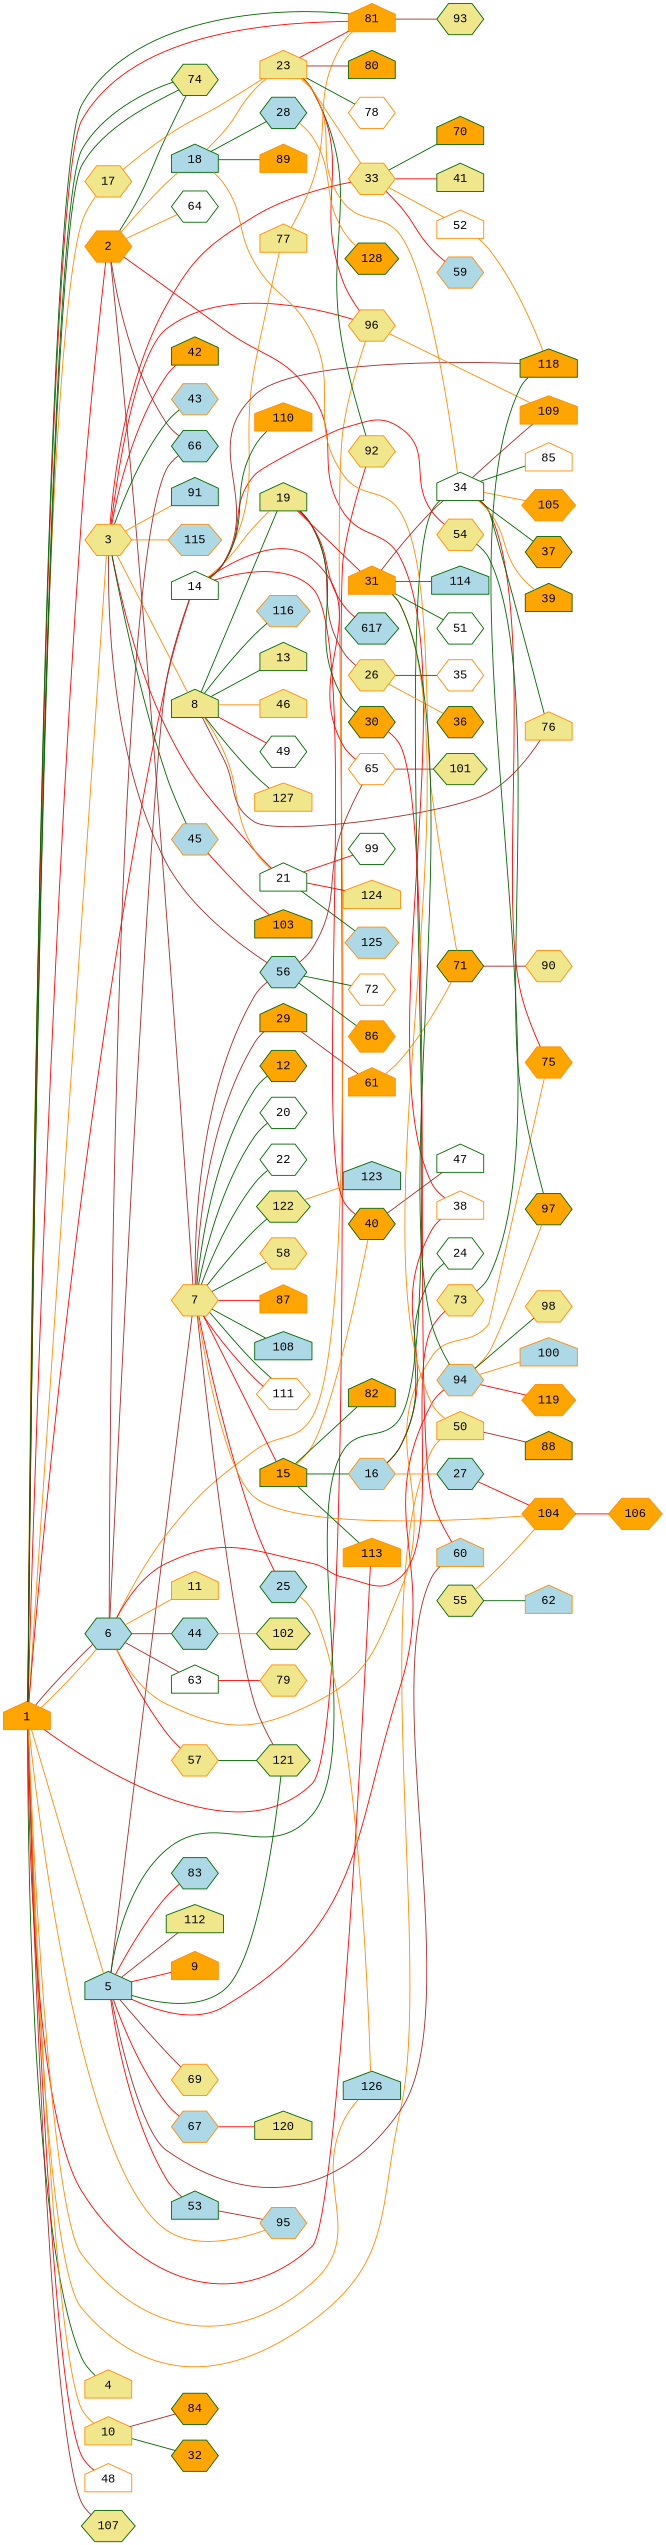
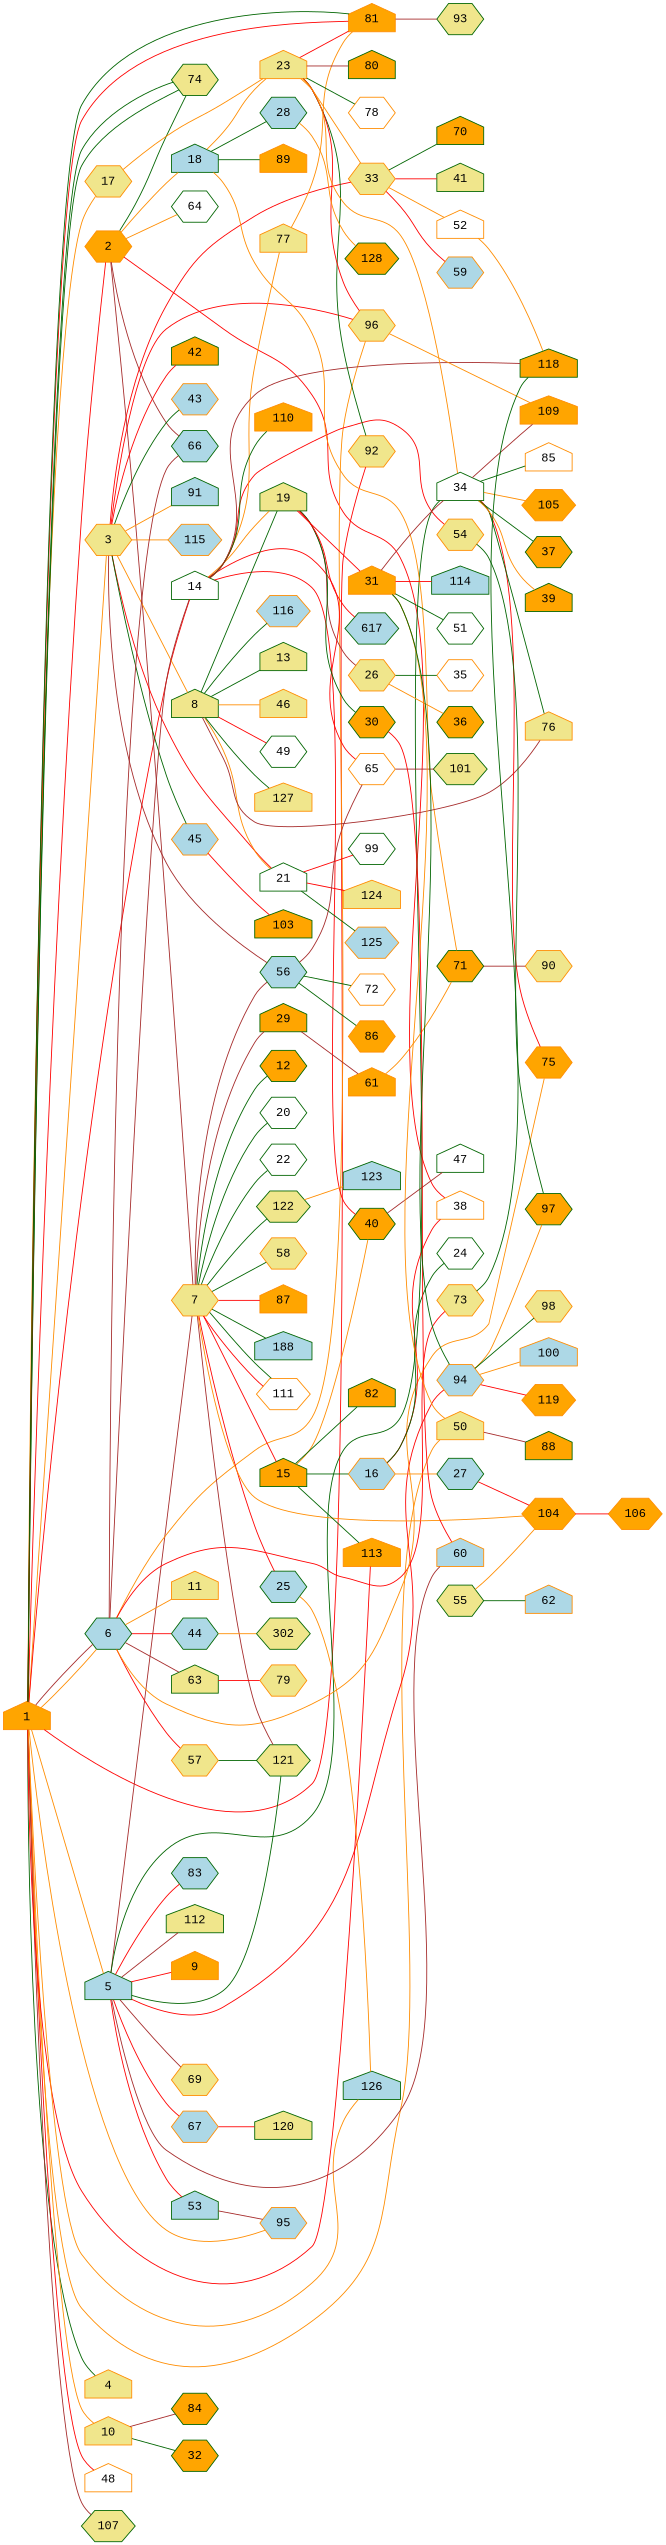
node "108": label "108" -> "188"
node "102": label "102" -> "302"
node "63": fillcolor white -> khaki
